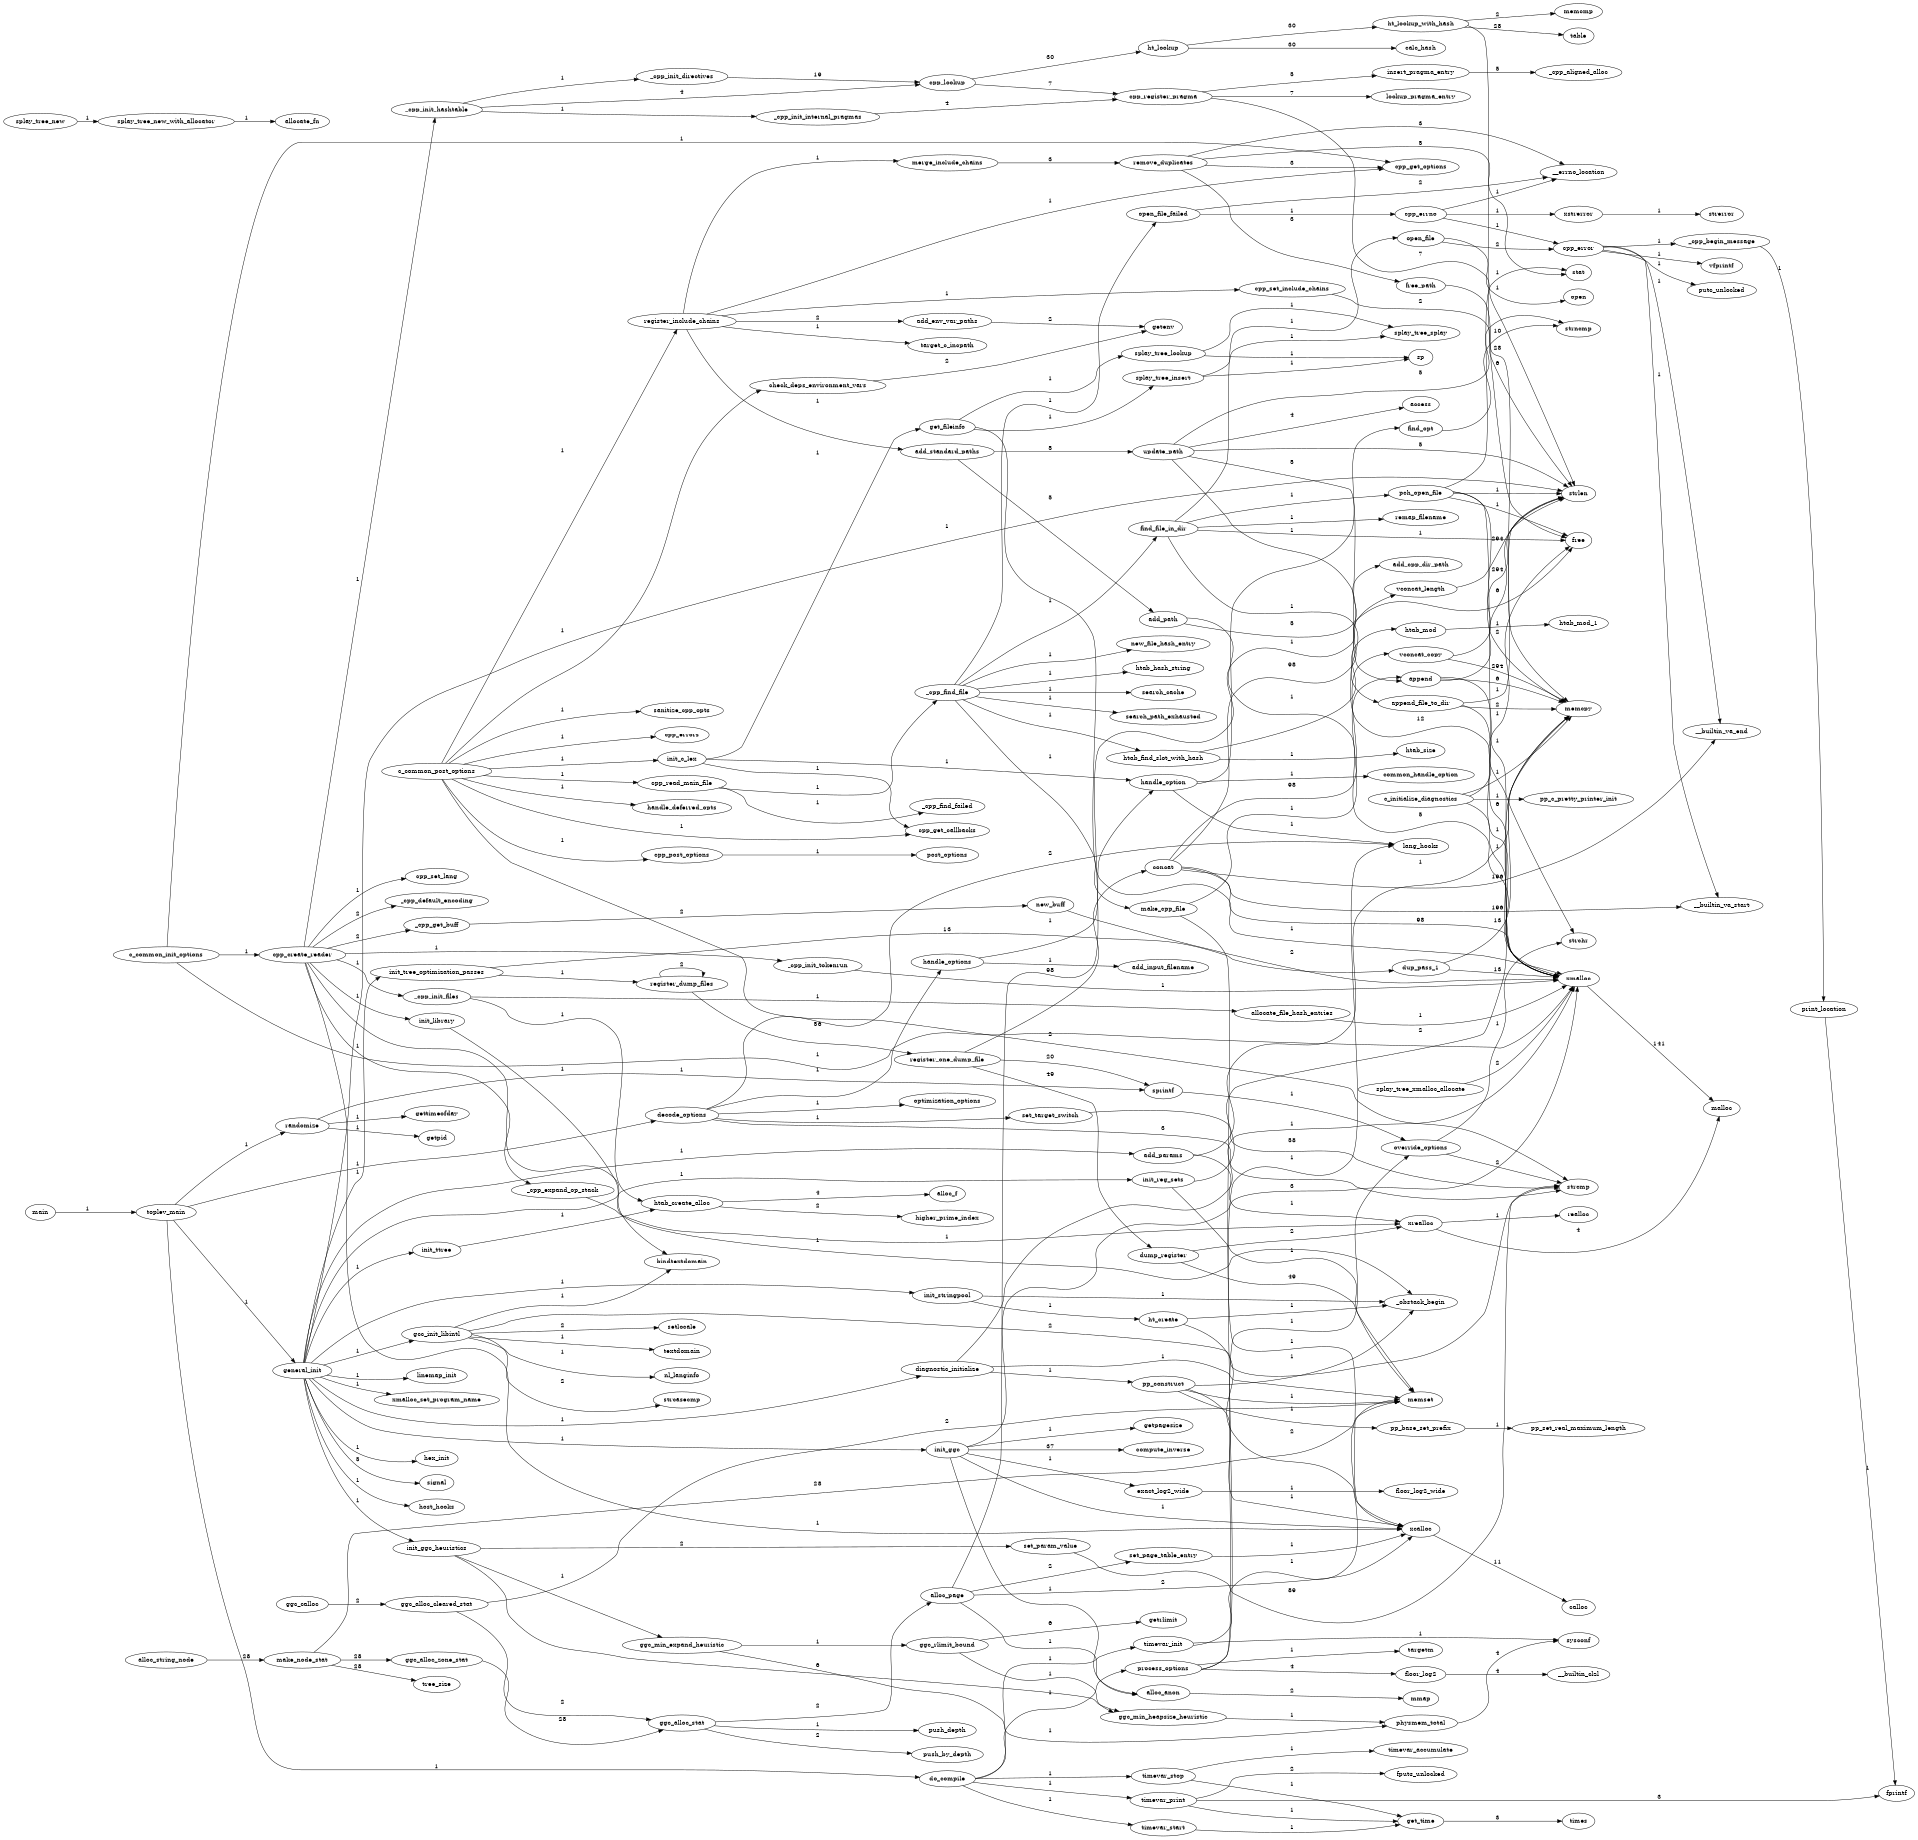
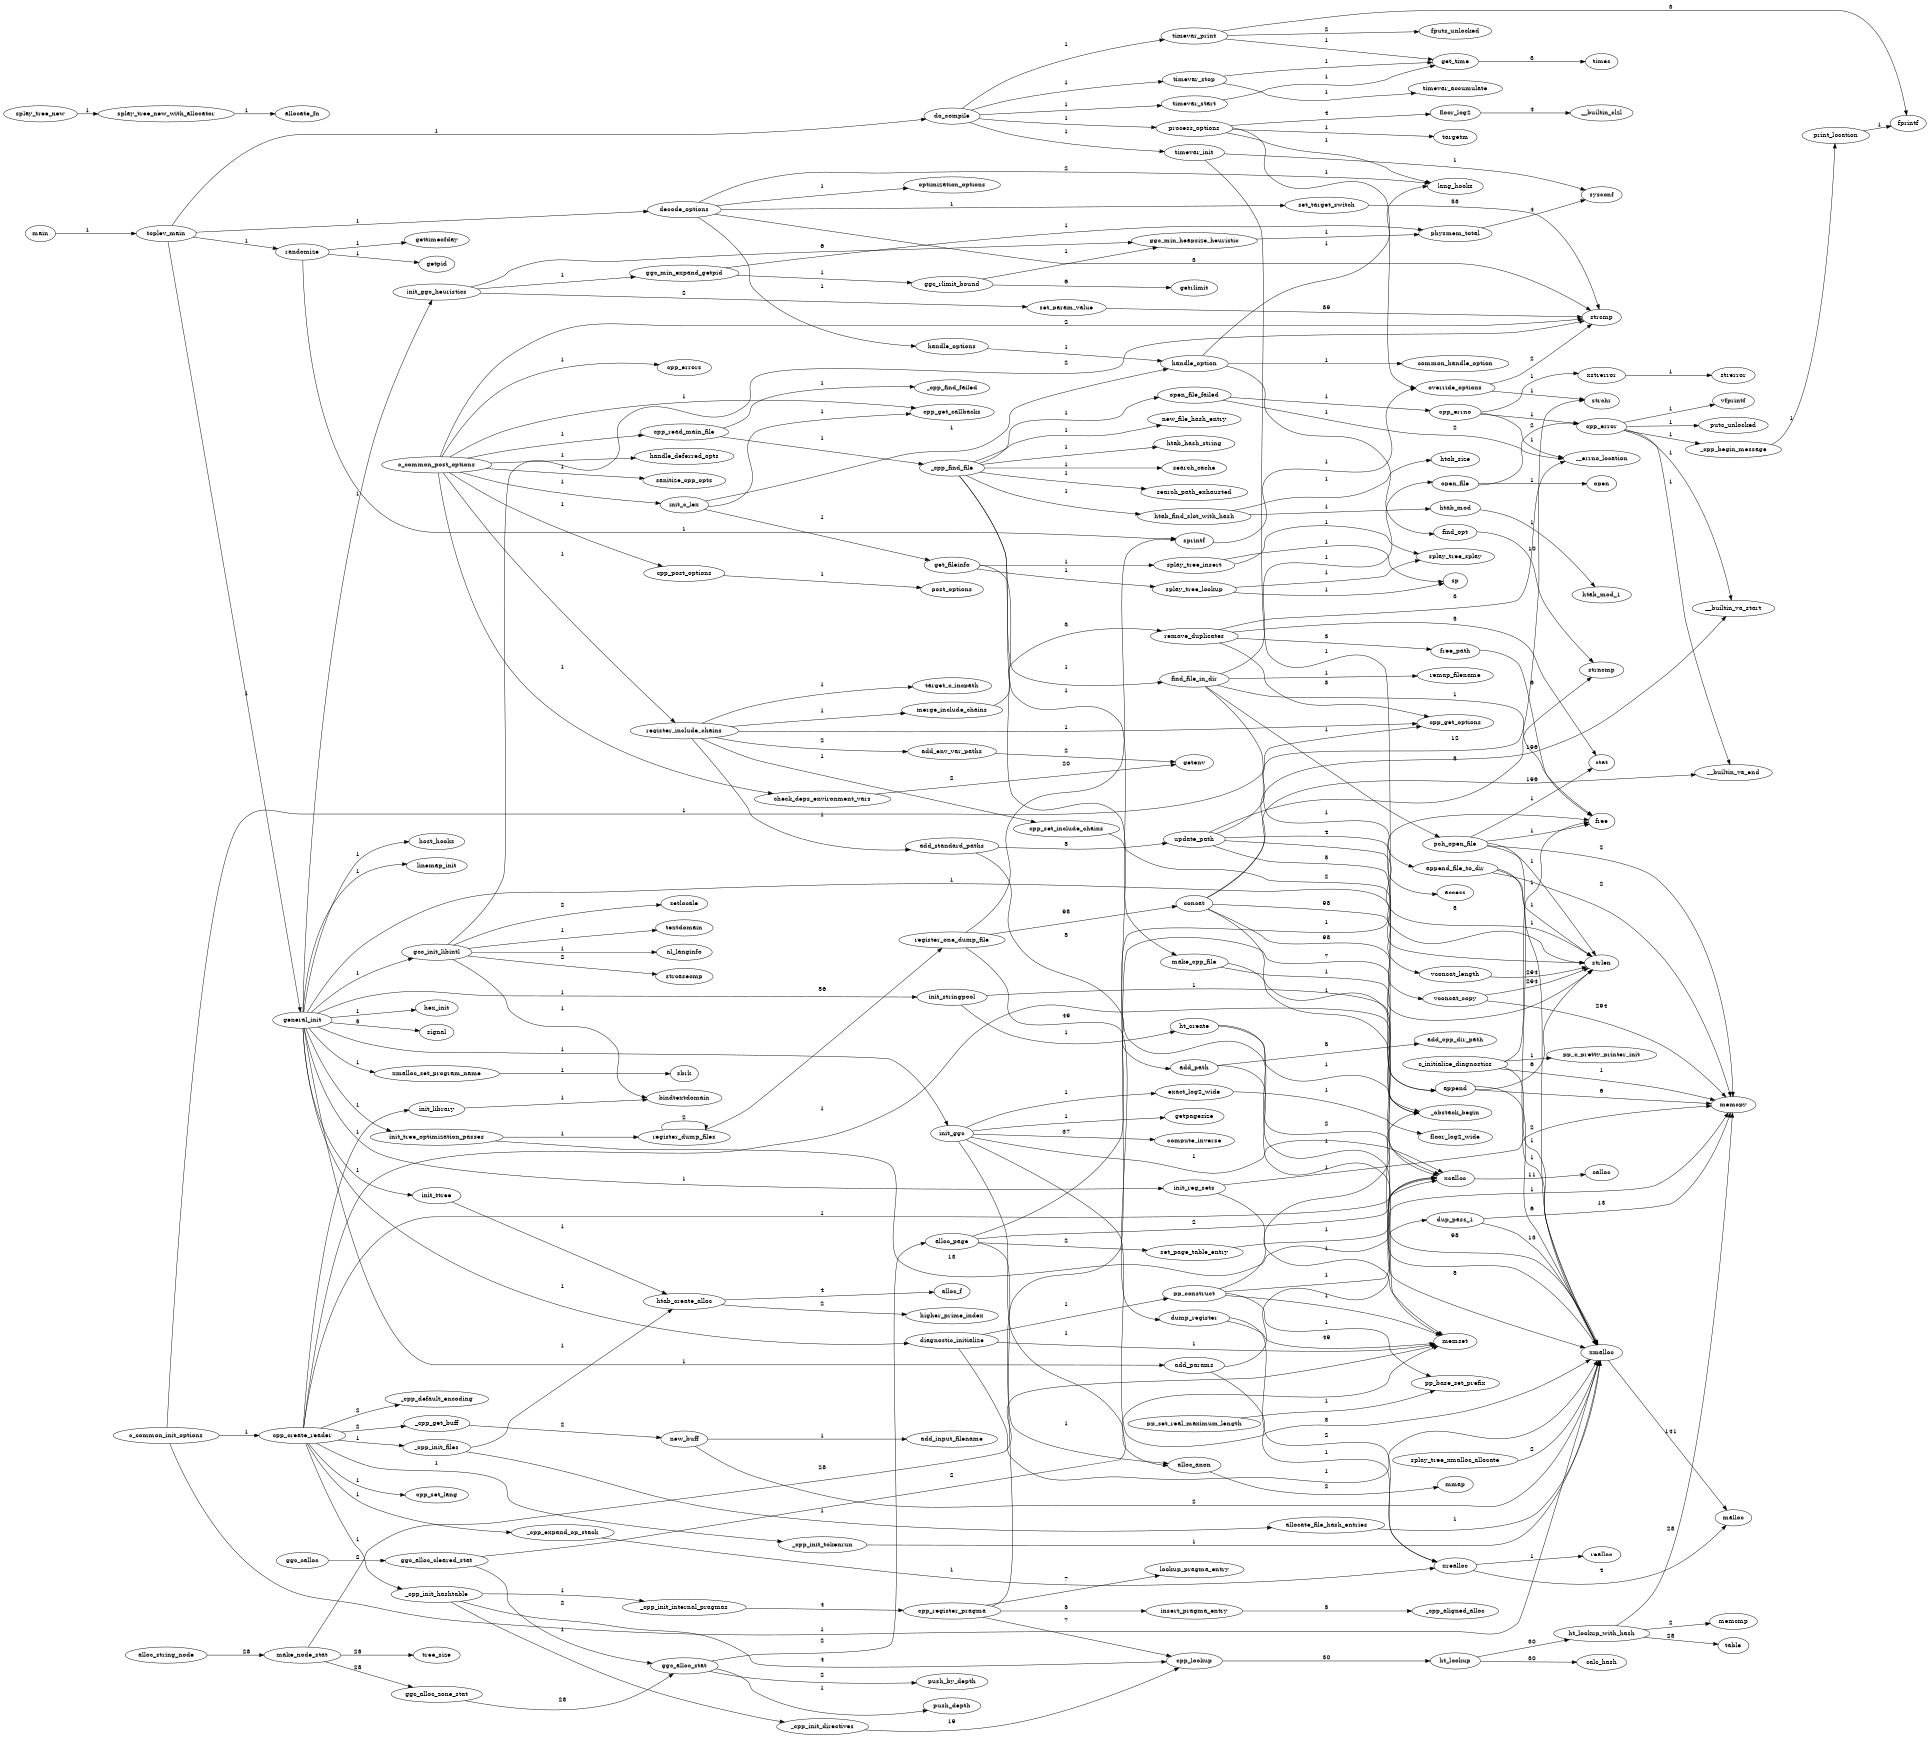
edge "cpp_lookup" -> "cpp_register_pragma": reversed
edge "handle_options" -> "add_input_filename": now "new_buff" -> "add_input_filename"
node "sbrk": added
edge "pp_base_set_prefix" -> "pp_set_real_maximum_length": reversed
node "ggc_min_expand_heuristic": label "ggc_min_expand_heuristic" -> "ggc_min_expand_getpid"
